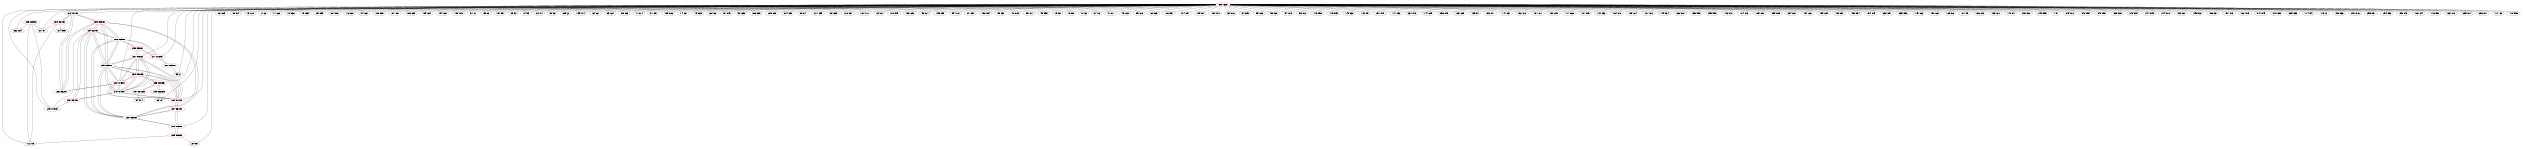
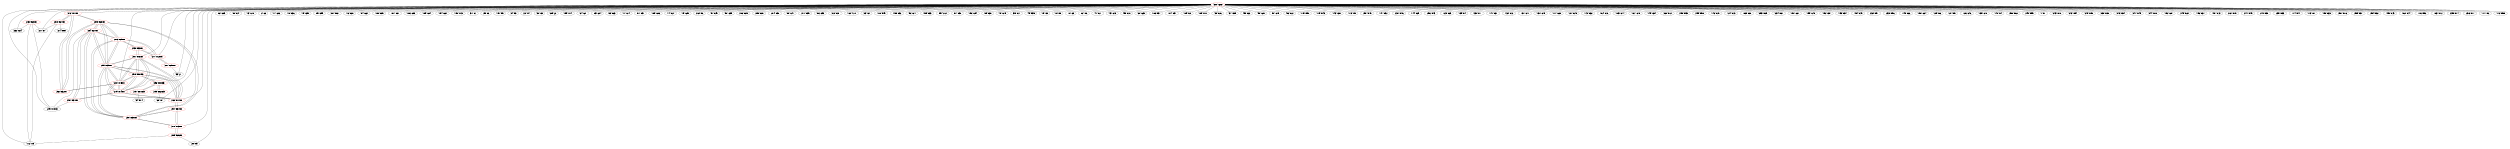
node "(25) P2": removed
